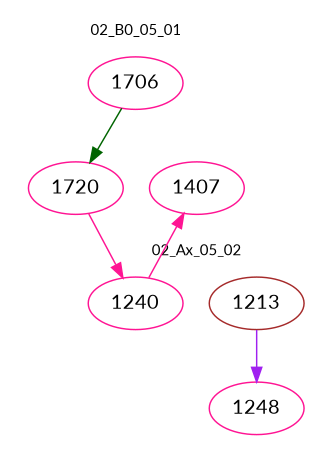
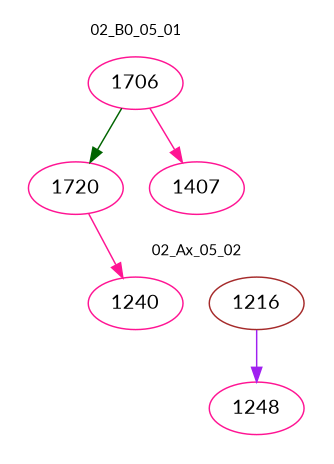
edge "1240" -> "1407": now "1706" -> "1407"
node "1213": label "1213" -> "1216"
